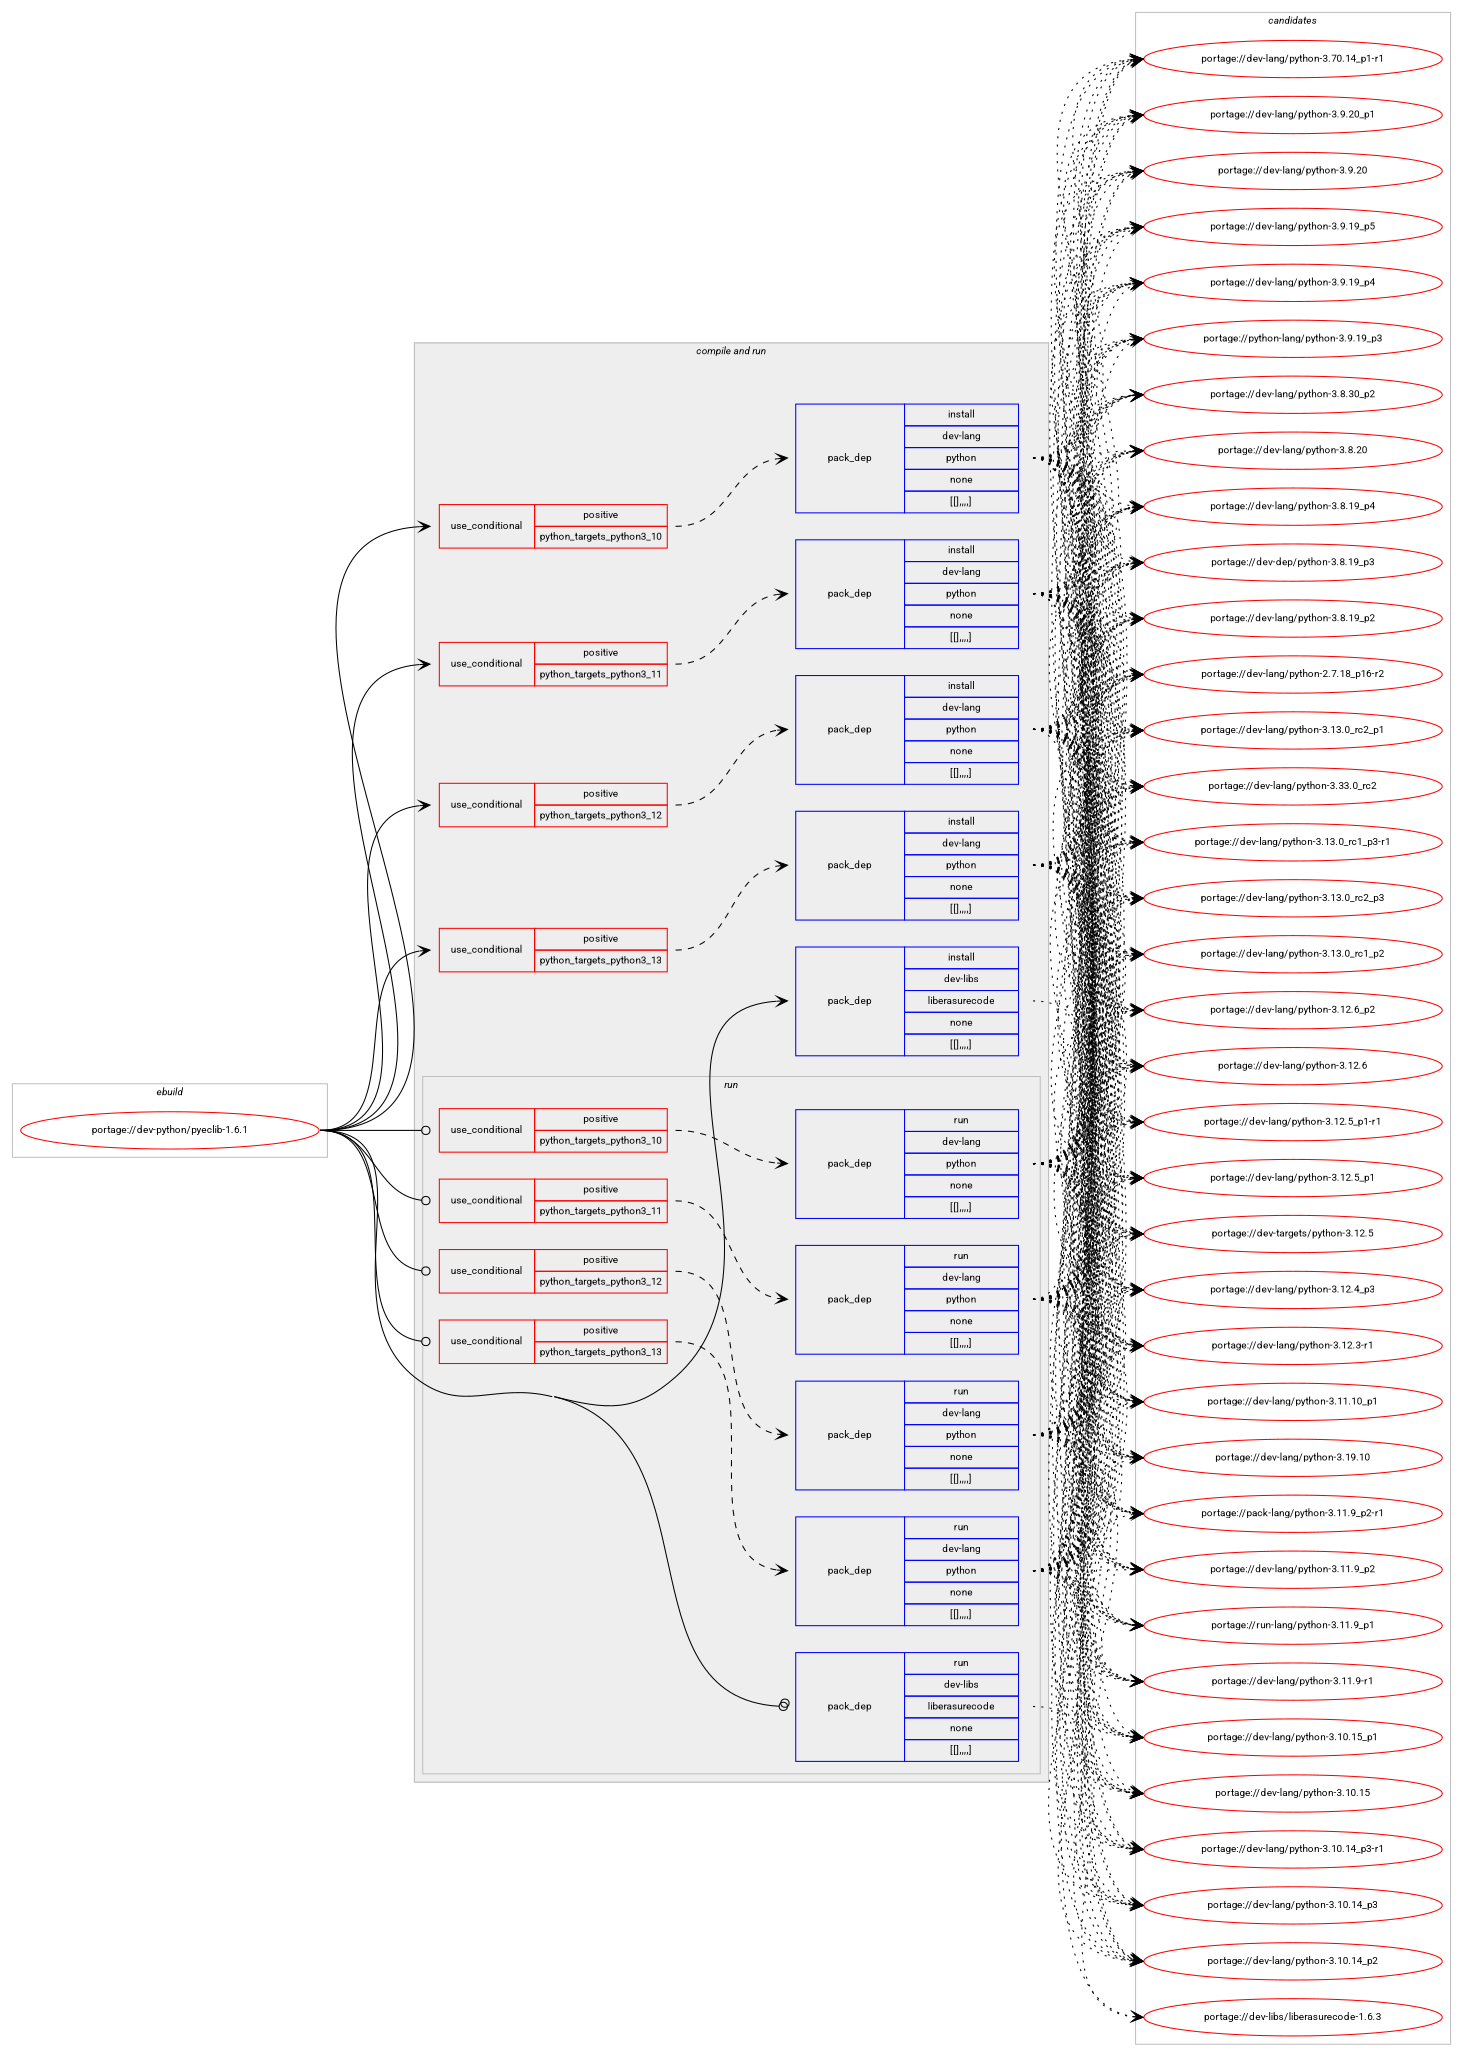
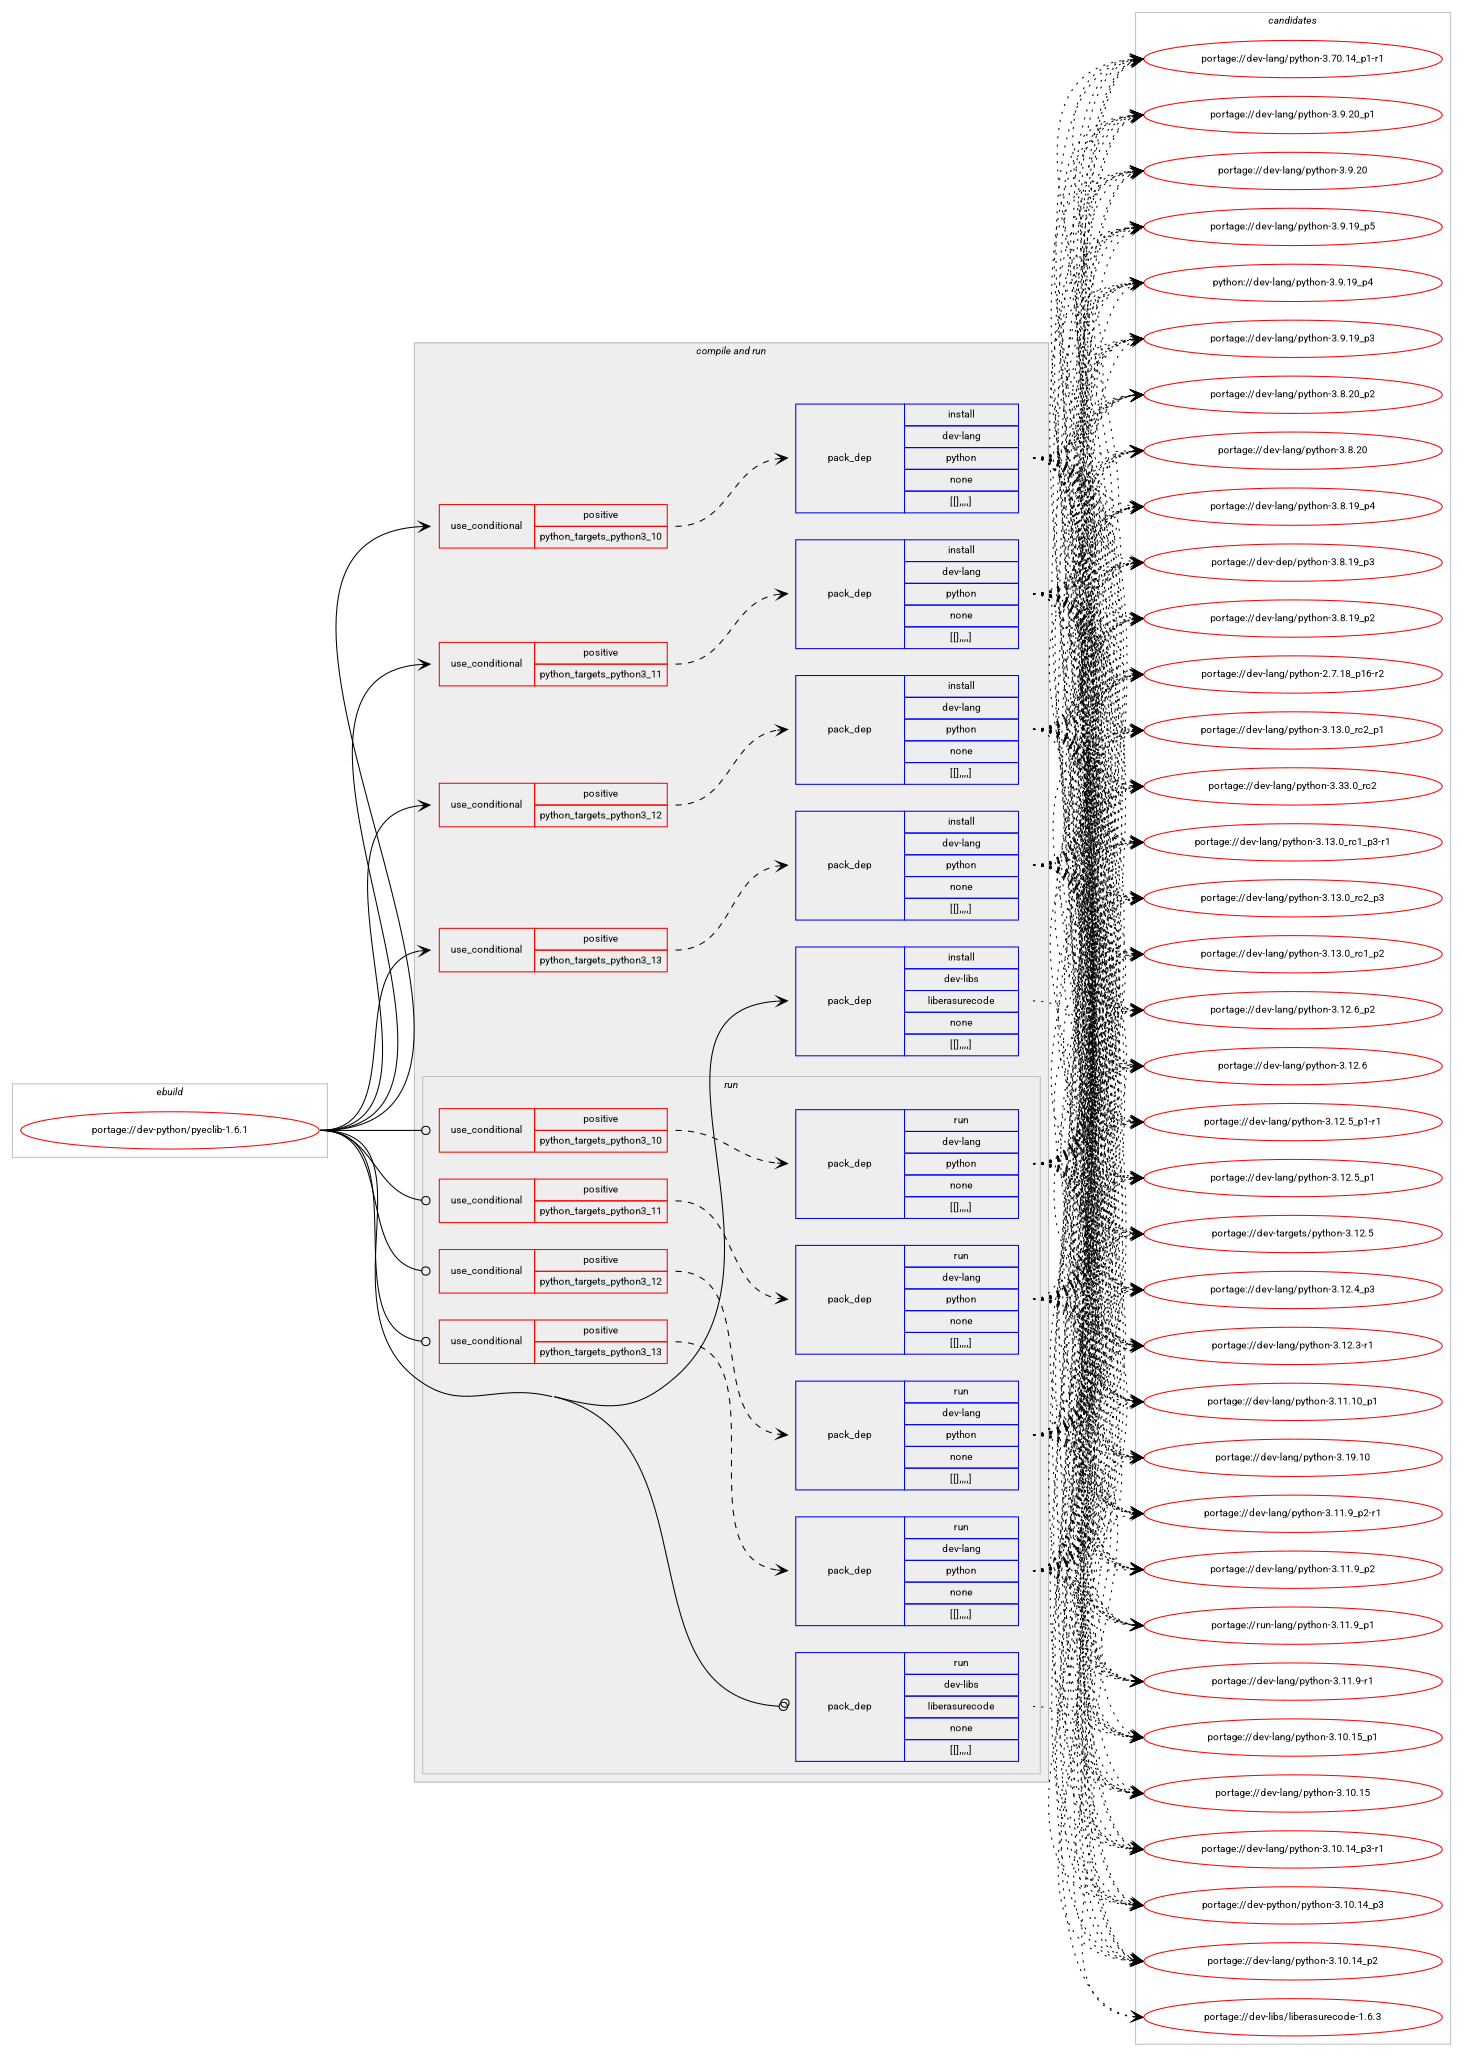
node "portage://dev-lang/python-3.9.19_p4": label "portage://dev-lang/python-3.9.19_p4" -> "python://dev-lang/python-3.9.19_p4"
node "portage://python-lang/python-3.9.19_p3": label "portage://python-lang/python-3.9.19_p3" -> "portage://dev-lang/python-3.9.19_p3"
node "portage://dev-lang/python-3.8.30_p2": label "portage://dev-lang/python-3.8.30_p2" -> "portage://dev-lang/python-3.8.20_p2"
node "portage://pack-lang/python-3.11.9_p2-r1": label "portage://pack-lang/python-3.11.9_p2-r1" -> "portage://dev-lang/python-3.11.9_p2-r1"
node "portage://dev-lang/python-3.10.14_p3": label "portage://dev-lang/python-3.10.14_p3" -> "portage://dev-python/python-3.10.14_p3"
